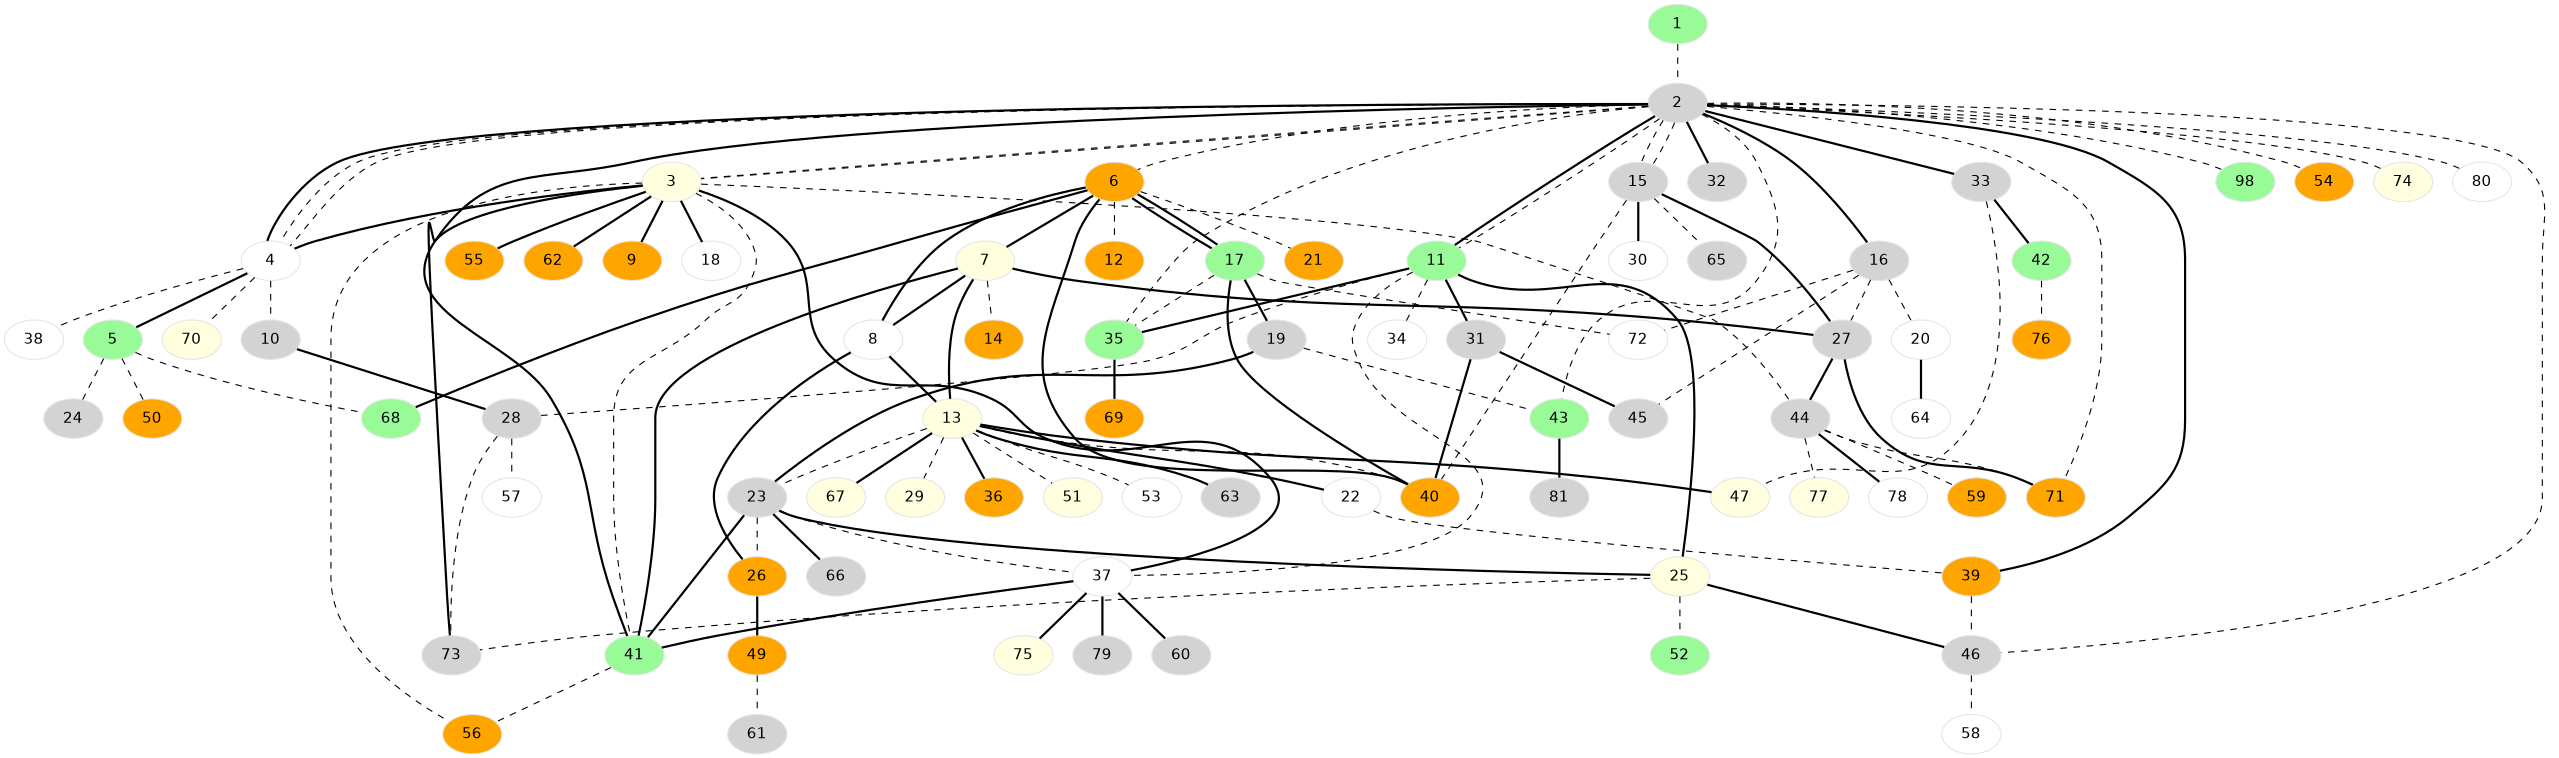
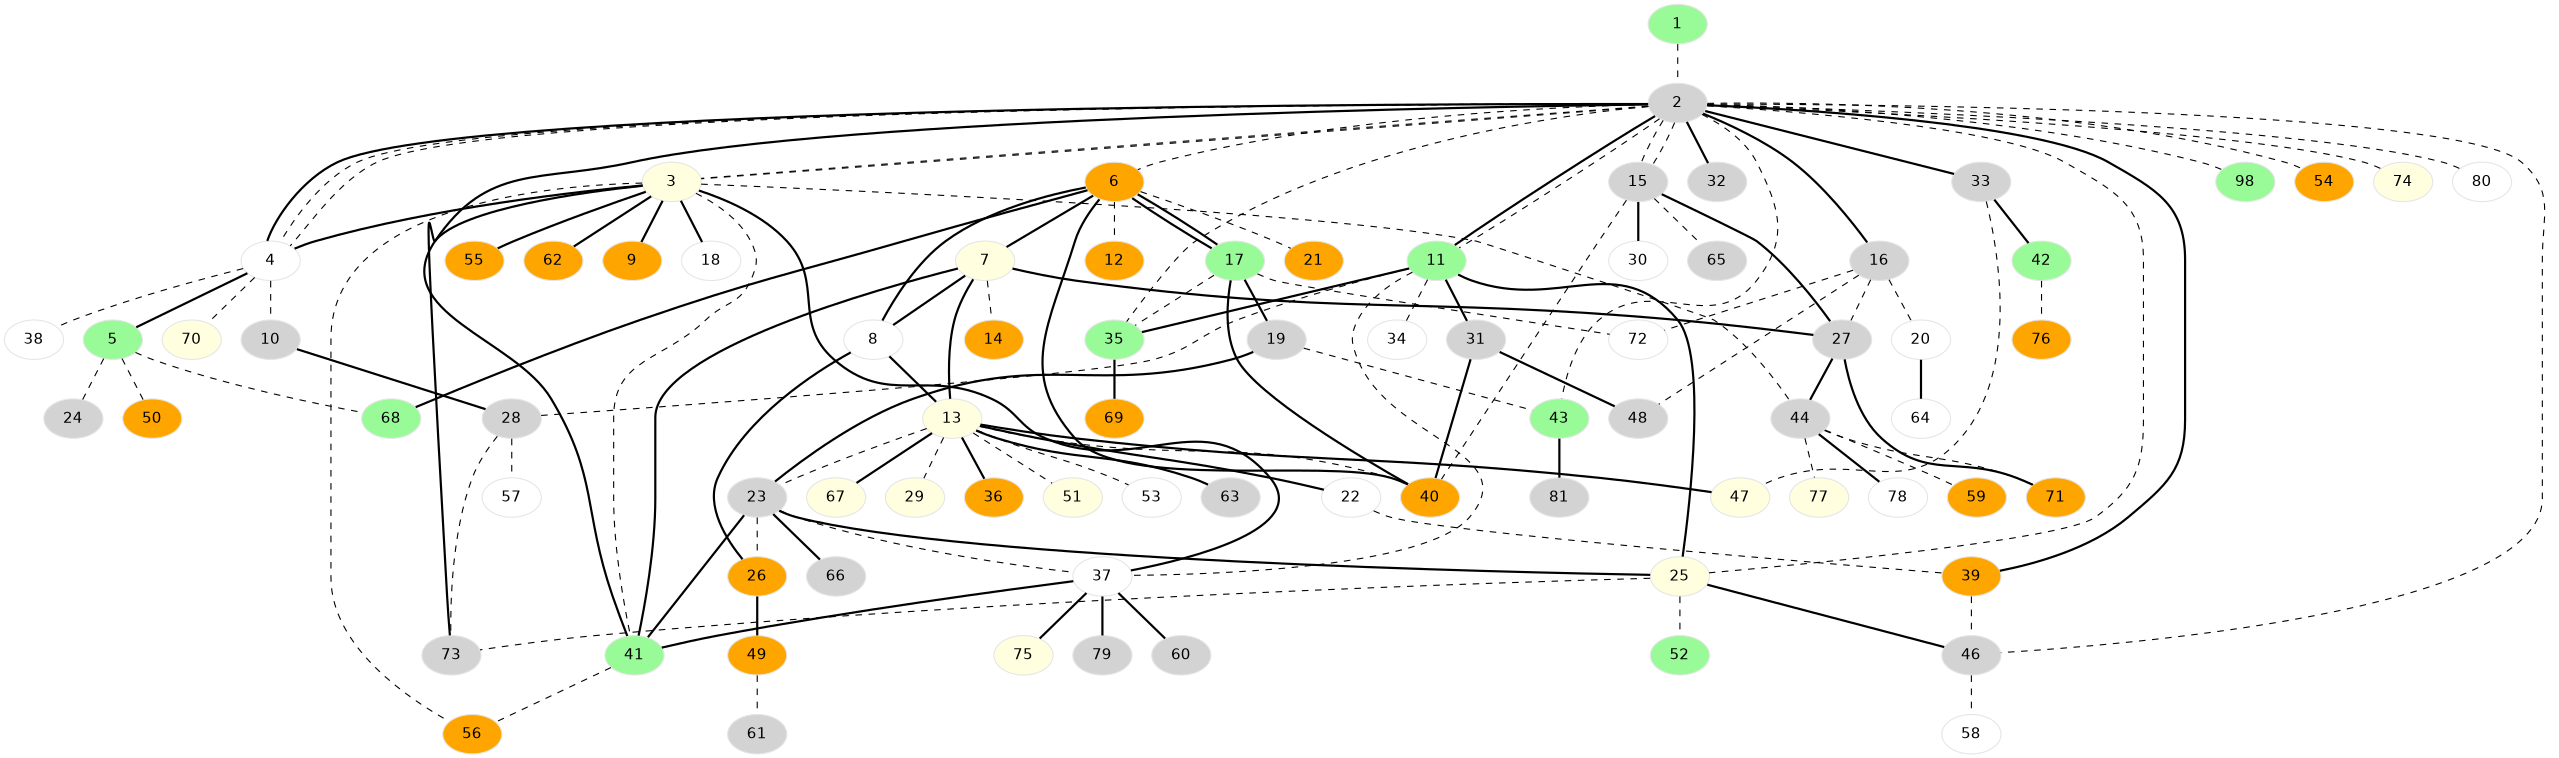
edge "2" -- "71": now "2" -- "25"
node "45": label "45" -> "48"
